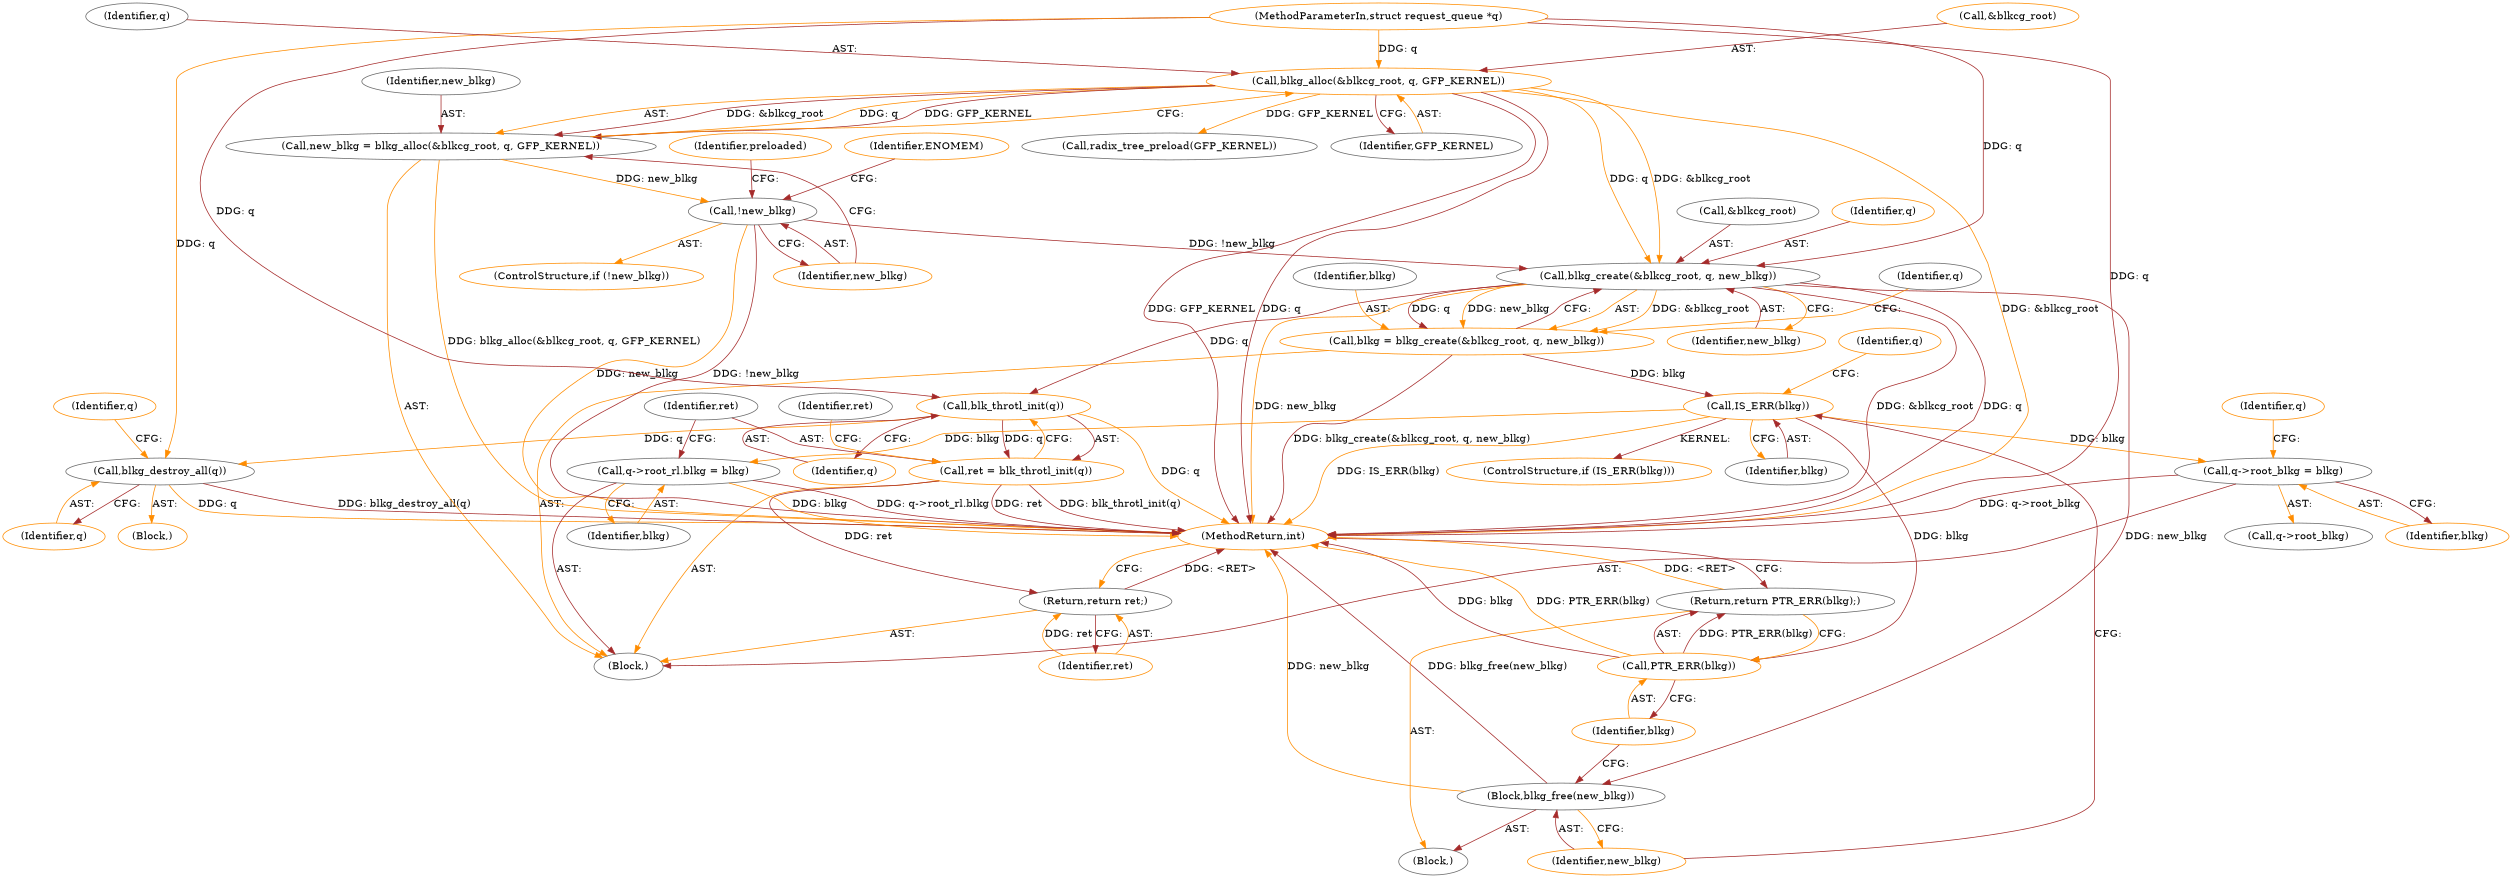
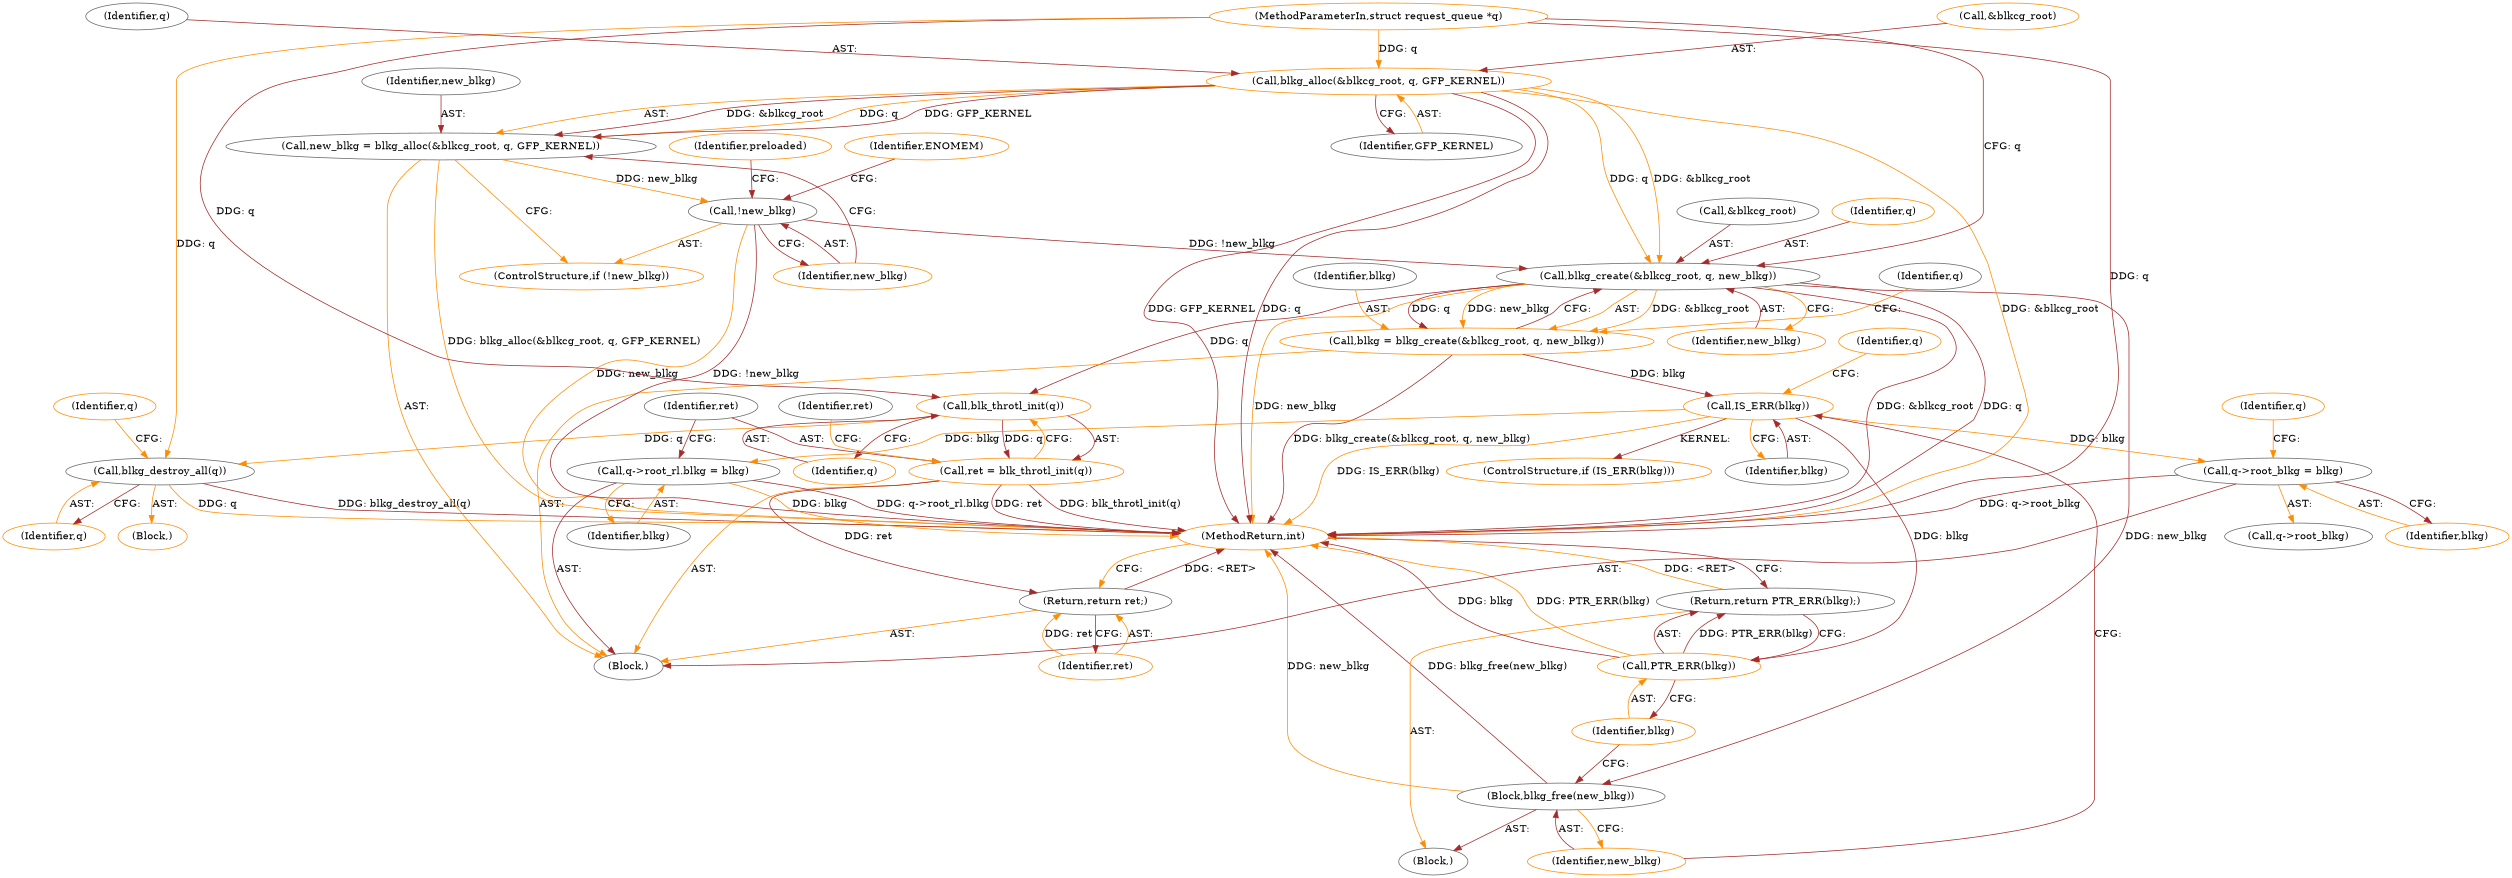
edge "(Call,new_blkg = blkg_alloc(&blkcg_root, q, GFP_KERNEL))" -> "(Call,blkg_alloc(&blkcg_root, q, GFP_KERNEL))": now "(Call,new_blkg = blkg_alloc(&blkcg_root, q, GFP_KERNEL))" -> "(ControlStructure,if (!new_blkg))"
node "(Call,radix_tree_preload(GFP_KERNEL))": removed
edge "(MethodParameterIn,struct request_queue *q)" -> "(Call,blkg_create(&blkcg_root, q, new_blkg))": label "DDG: q" -> "CFG: q"
edge "(Call,blk_throtl_init(q))" -> "(MethodReturn,int)": removed, label "DDG: q"
edge "(Return,return PTR_ERR(blkg);)" -> "(Call,PTR_ERR(blkg))": color darkorange -> brown
